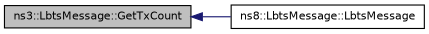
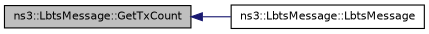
node "ns8::LbtsMessage::LbtsMessage": label "ns8::LbtsMessage::LbtsMessage" -> "ns3::LbtsMessage::LbtsMessage"
